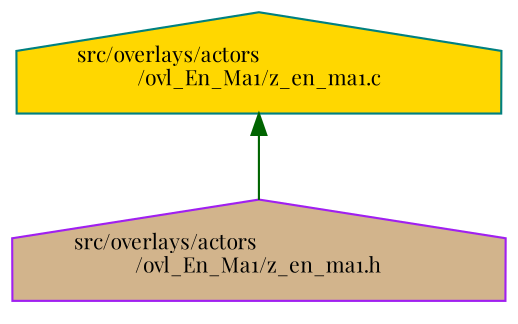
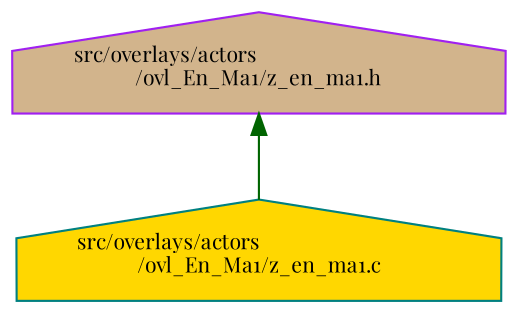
edge "src/overlays/actors /ovl_En_Ma1/z_en_ma1.h" -> "src/overlays/actors /ovl_En_Ma1/z_en_ma1.c": reversed
